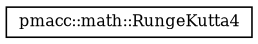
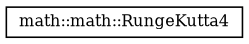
node "pmacc::math::RungeKutta4": label "pmacc::math::RungeKutta4" -> "math::math::RungeKutta4"
